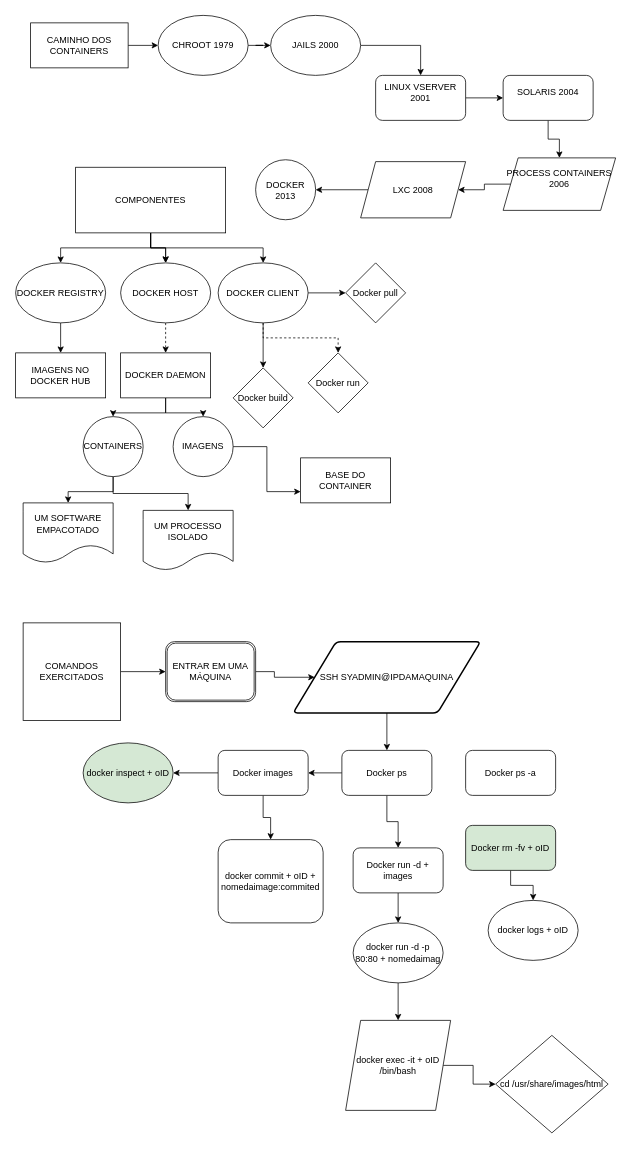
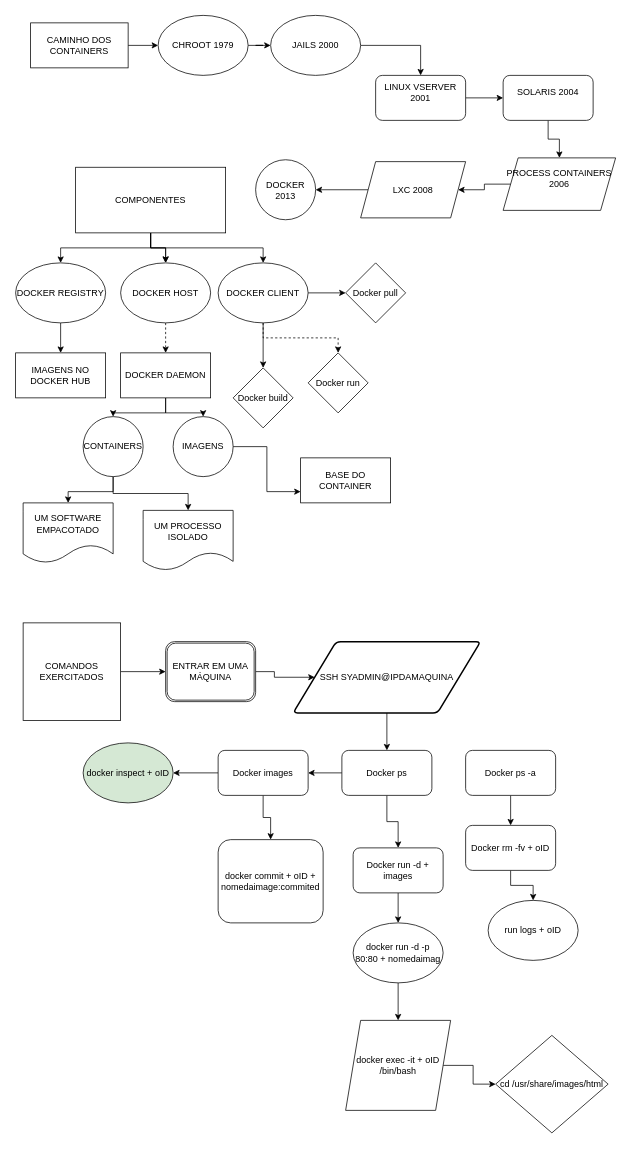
edge "Docker ps -a" -> "Docker rm -fv + oID": added
node "Docker rm -fv + oID": fillcolor #d5e8d4 -> #ffffff
node "docker logs + oID": label "docker logs + oID" -> "run logs + oID"
